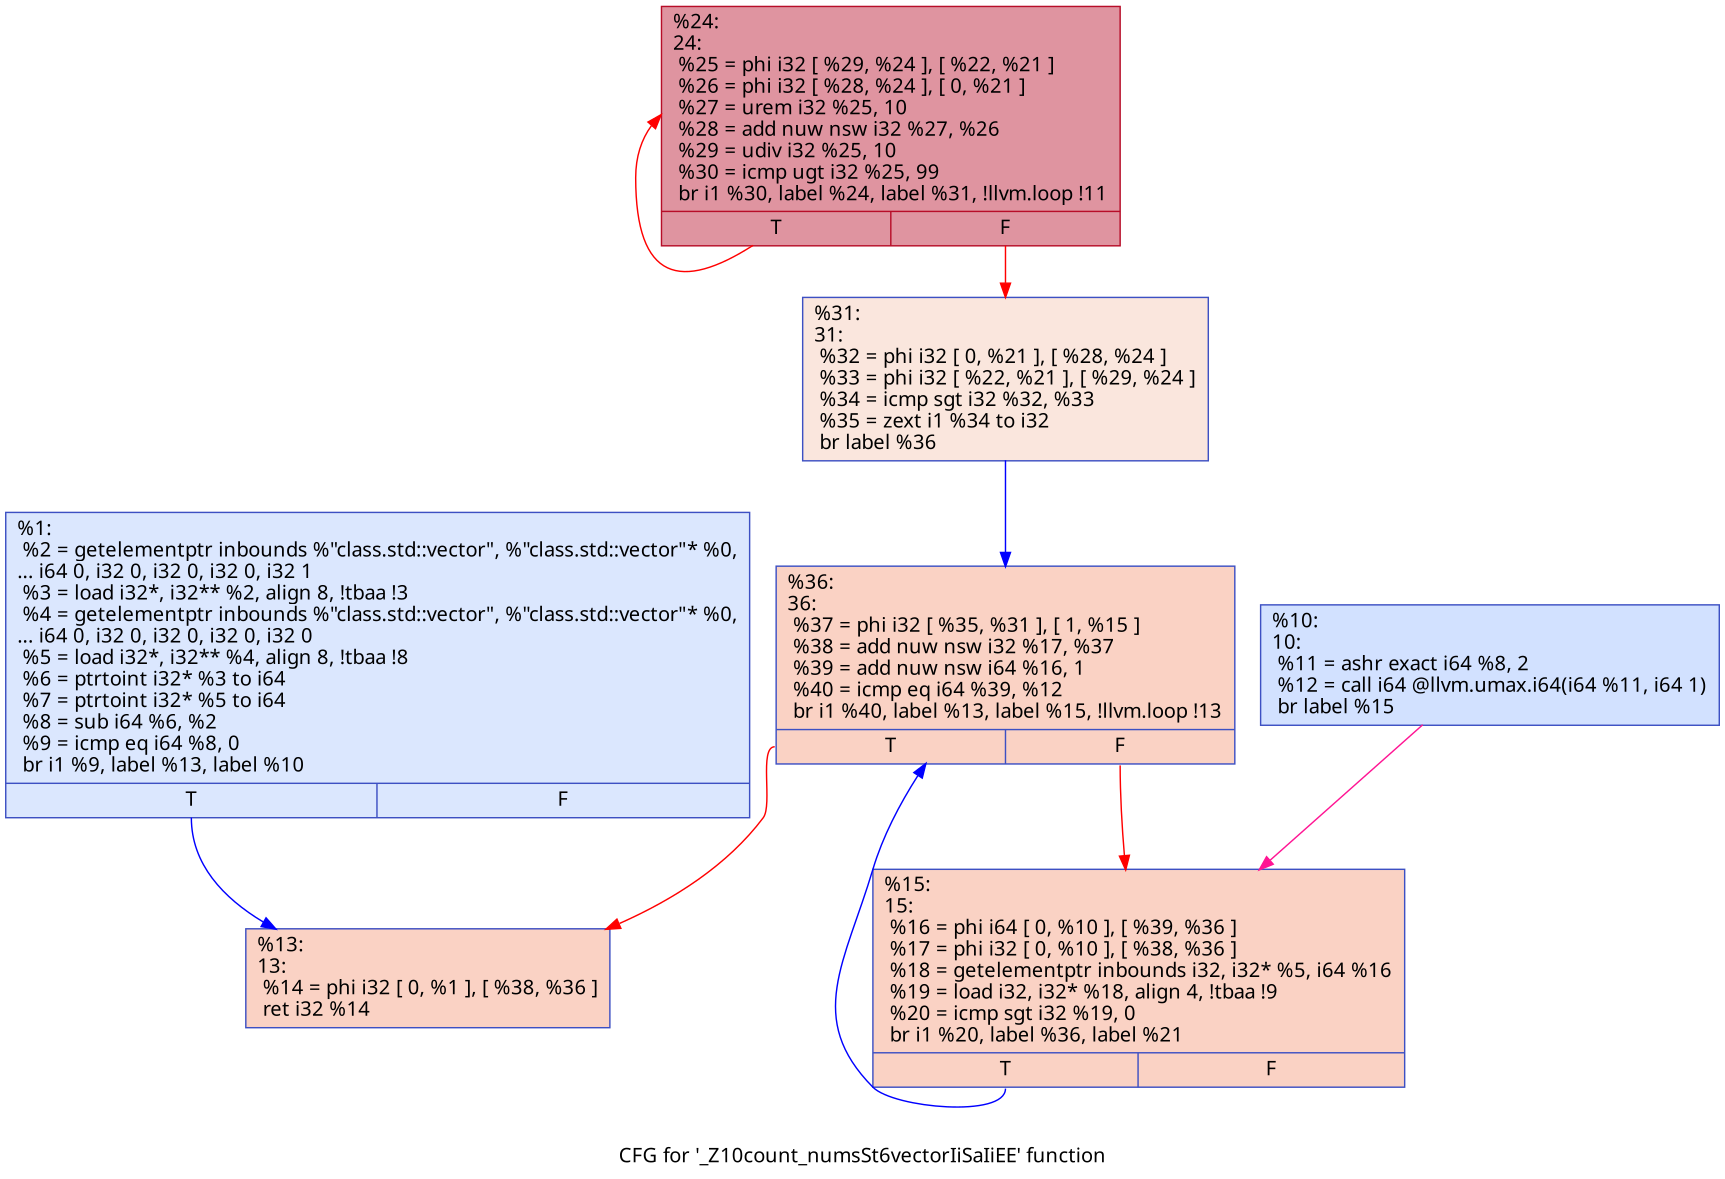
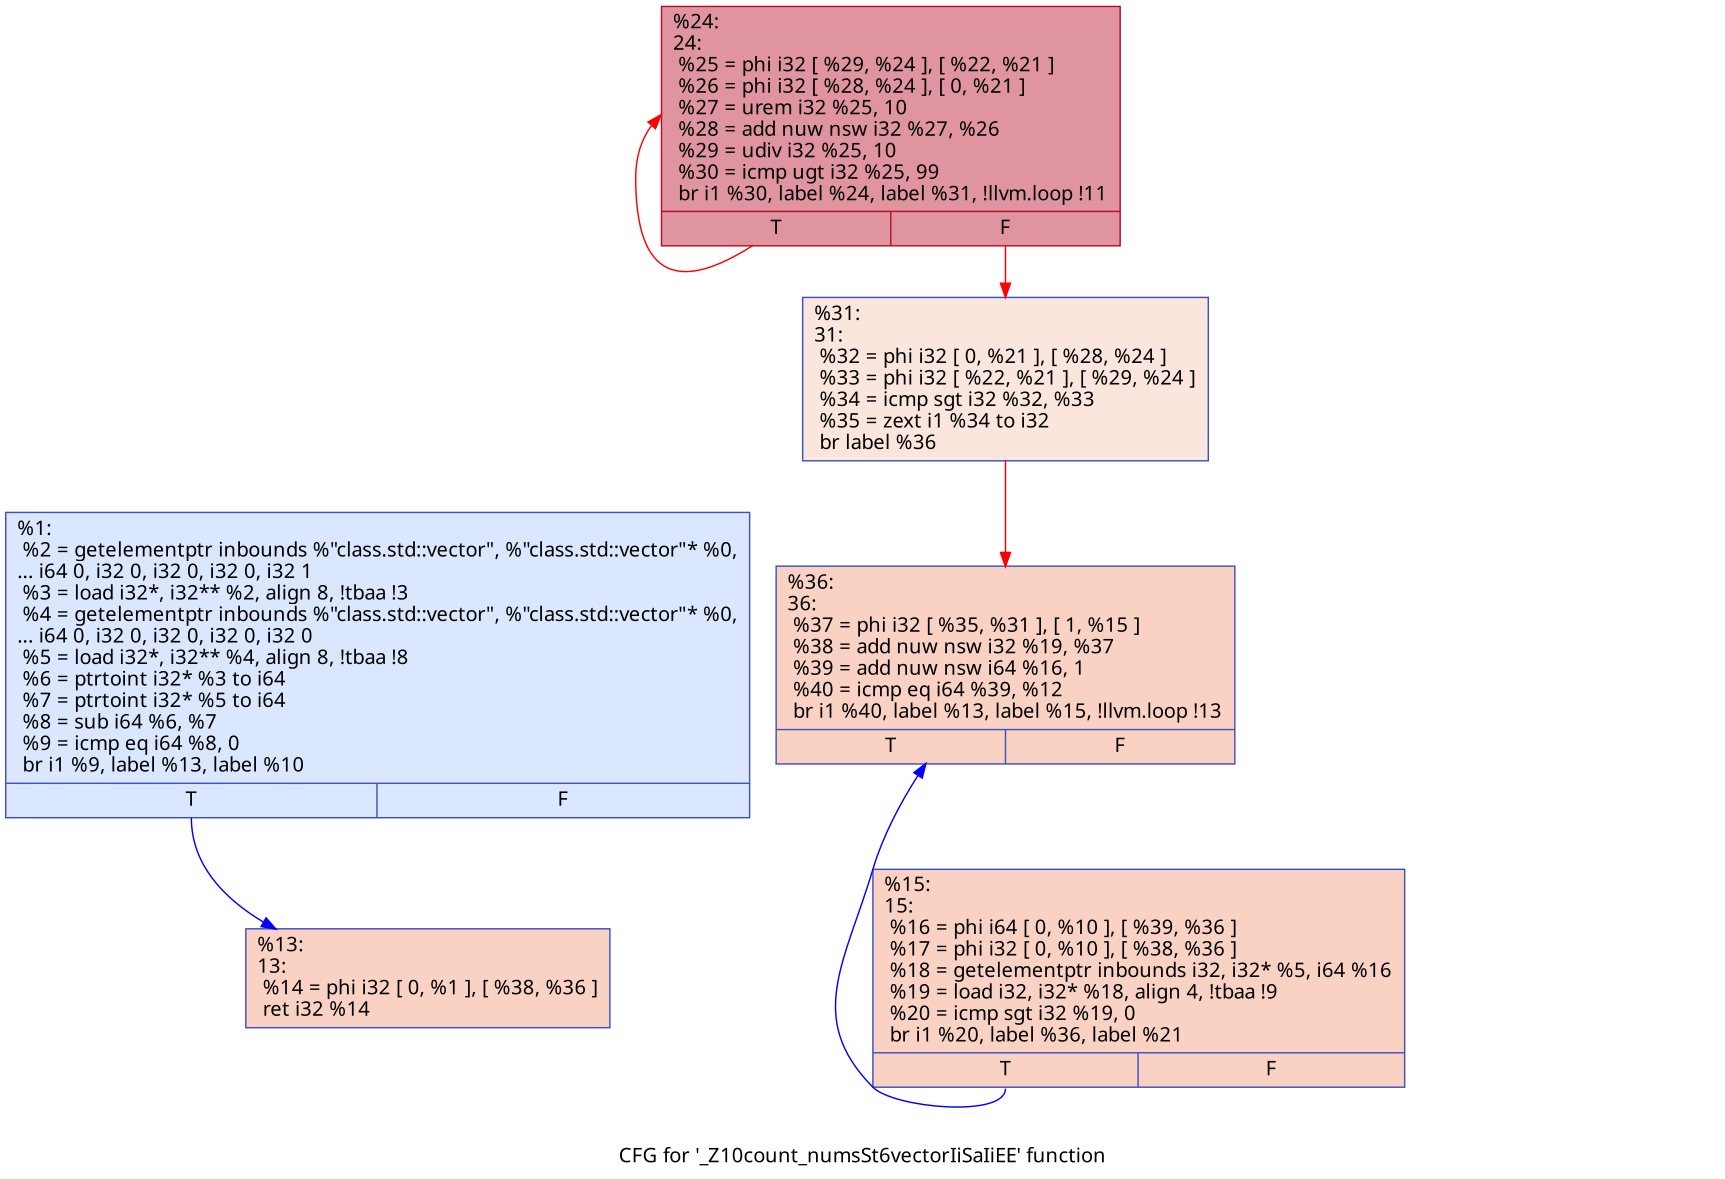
edge "%31:" -> "%36:": color blue -> red
node "%36:": text "%38 = add nuw nsw i32 %17, %37" -> "%38 = add nuw nsw i32 %19, %37"
node "%10:": removed
node "%1:": text "%8 = sub i64 %6, %2" -> "%8 = sub i64 %6, %7"
edge "%36:" -> "%15:": removed
edge "%36:" -> "%13:": removed
